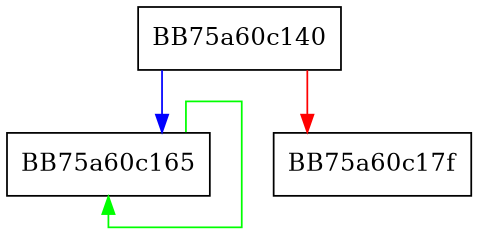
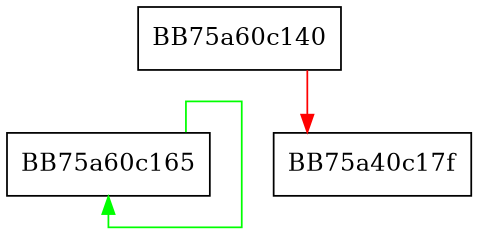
edge "BB75a60c140" -> "BB75a60c165": removed
node "BB75a60c17f": label "BB75a60c17f" -> "BB75a40c17f"
